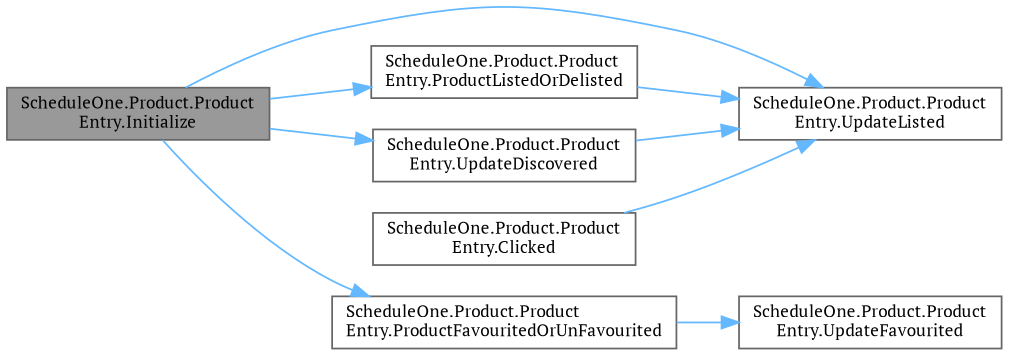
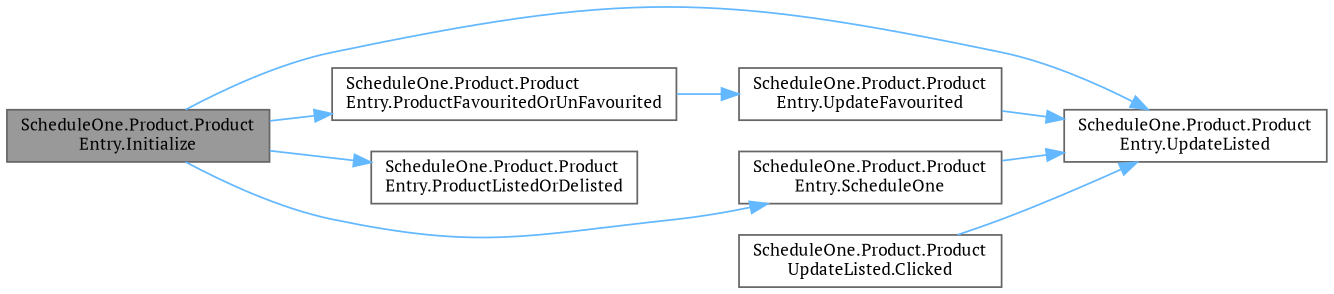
edge "ScheduleOne.Product.Product Entry.ProductListedOrDelisted" -> "ScheduleOne.Product.Product Entry.UpdateListed": now "ScheduleOne.Product.Product Entry.UpdateFavourited" -> "ScheduleOne.Product.Product Entry.UpdateListed"
node "ScheduleOne.Product.Product Entry.UpdateDiscovered": label "ScheduleOne.Product.Product Entry.UpdateDiscovered" -> "ScheduleOne.Product.Product Entry.ScheduleOne"
node "ScheduleOne.Product.Product Entry.Clicked": label "ScheduleOne.Product.Product Entry.Clicked" -> "ScheduleOne.Product.Product UpdateListed.Clicked"
